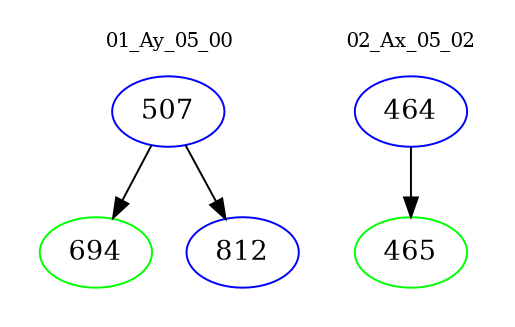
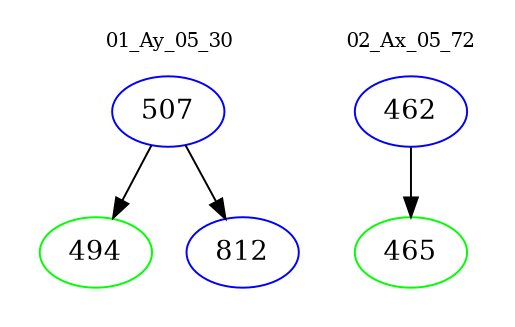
cluster "01_Ay_05_00": label "01_Ay_05_00" -> "01_Ay_05_30"
cluster "02_Ax_05_02": label "02_Ax_05_02" -> "02_Ax_05_72"
node "464": label "464" -> "462"
node "694": label "694" -> "494"
